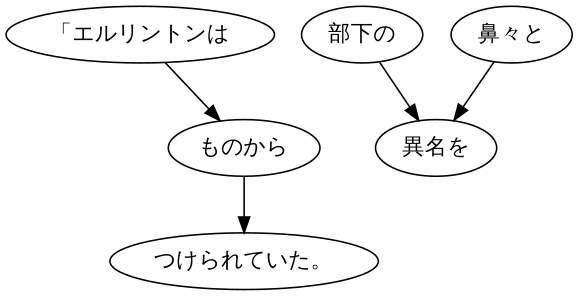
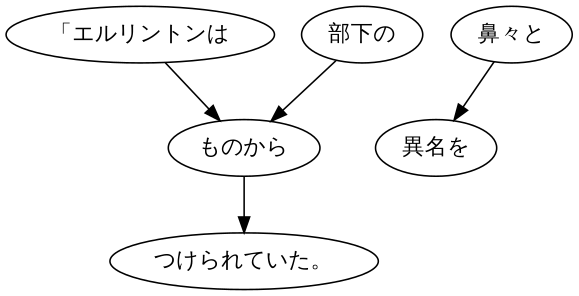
edge "部下の" -> "異名を": now "部下の" -> "ものから"
